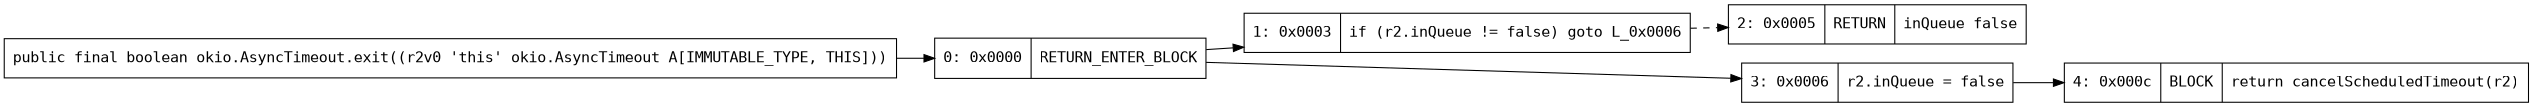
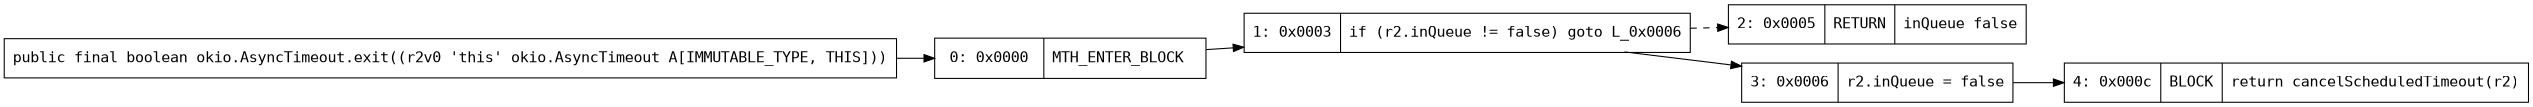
node "0: 0x0000": text "RETURN_ENTER_BLOCK" -> "MTH_ENTER_BLOCK"
edge "0: 0x0000" -> "3: 0x0006": now "1: 0x0003" -> "3: 0x0006"
